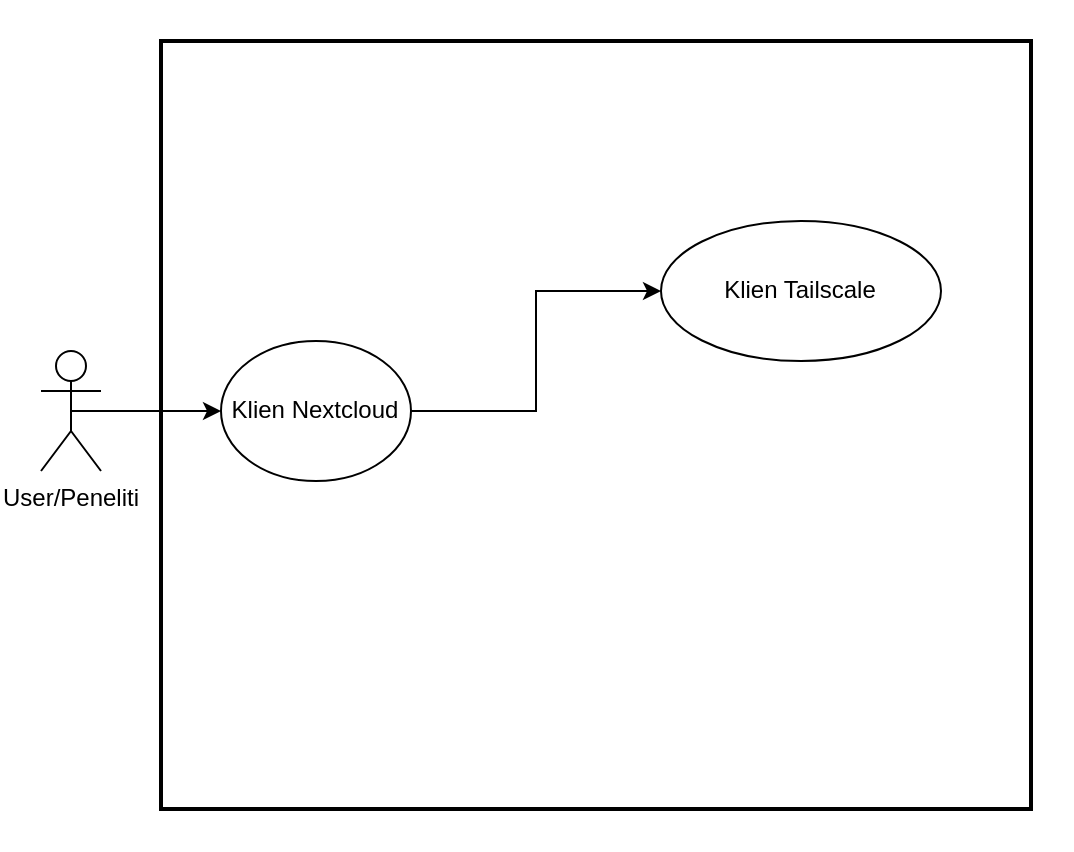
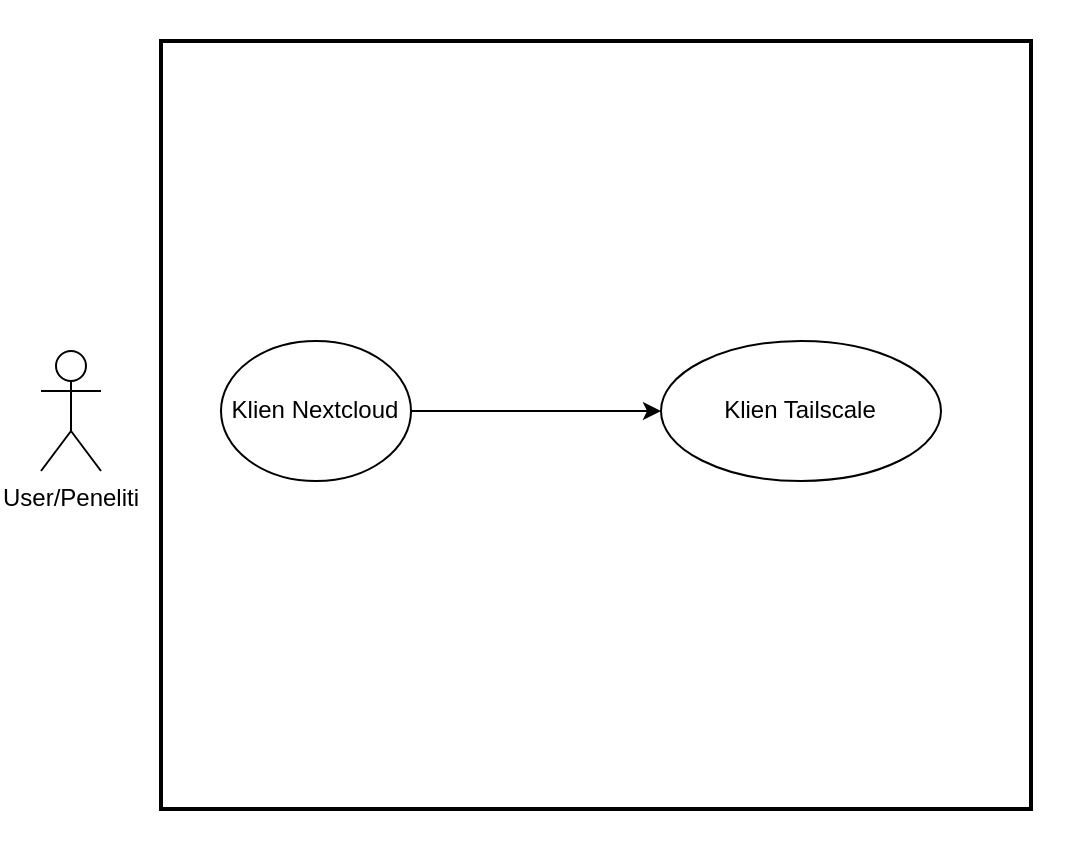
node "Klien Tailscale": moved (801, 291) -> (801, 411)
edge "User/Peneliti" -> "Klien Nextcloud": removed
